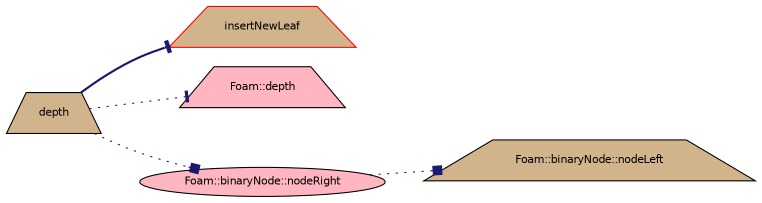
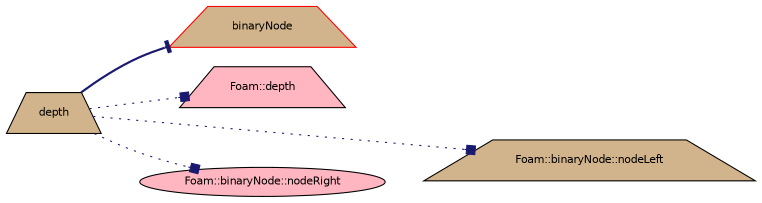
node "insertNewLeaf": label "insertNewLeaf" -> "binaryNode"
edge "depth" -> "Foam::depth": arrowhead tee -> box
edge "Foam::binaryNode::nodeRight" -> "Foam::binaryNode::nodeLeft": now "depth" -> "Foam::binaryNode::nodeLeft"
